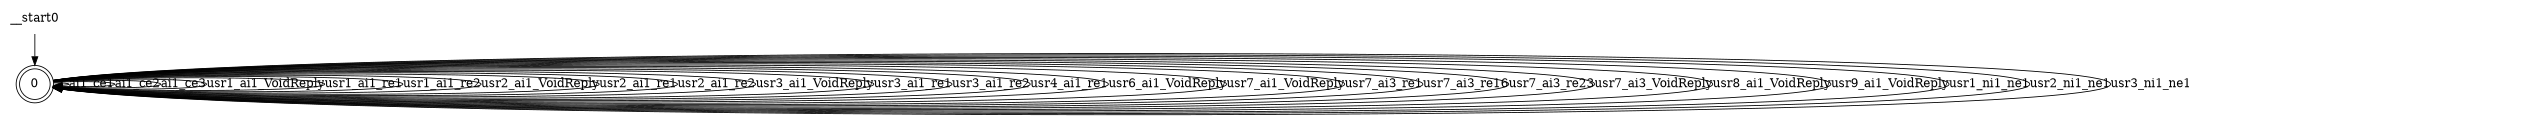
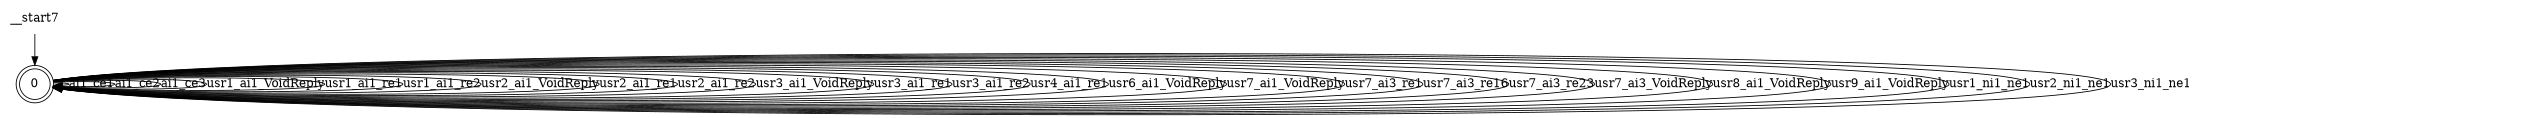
node "__start0": label "__start0" -> "__start7"
